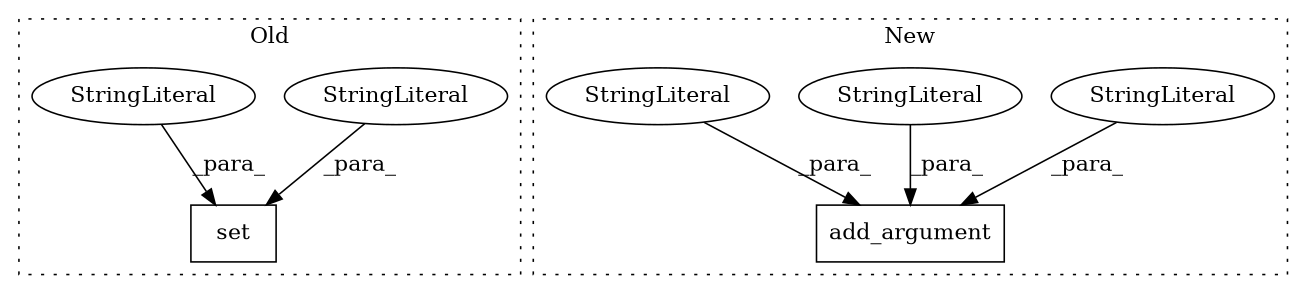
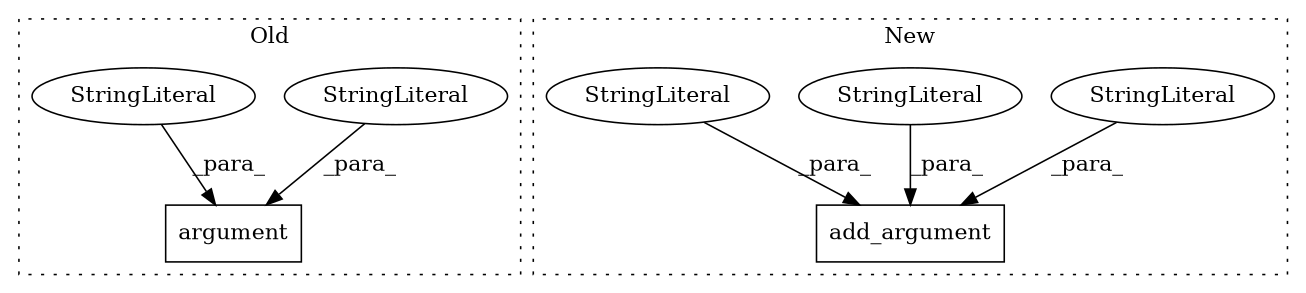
node "set": label "set" -> "argument"
